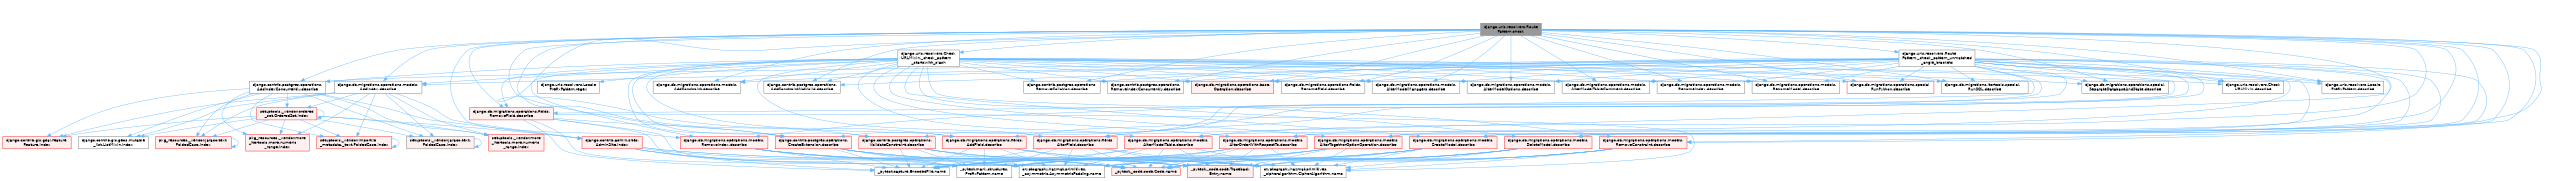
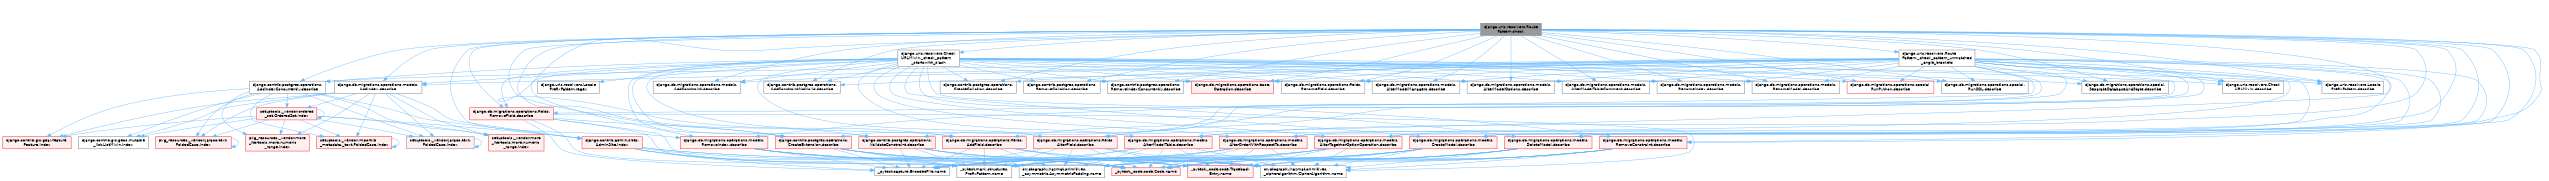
node "django.contrib.postgres.operations. CreateCollation.describe": added
node "django.db.migrations.itertools.special. RunSQL.describe": label "django.db.migrations.itertools.special. RunSQL.describe" -> "django.db.migrations.operations.special. RunSQL.describe"
